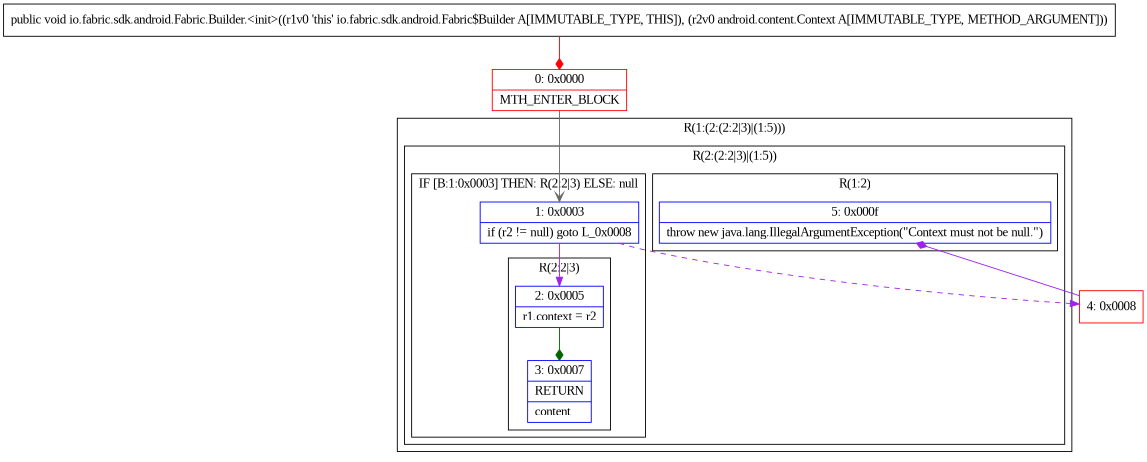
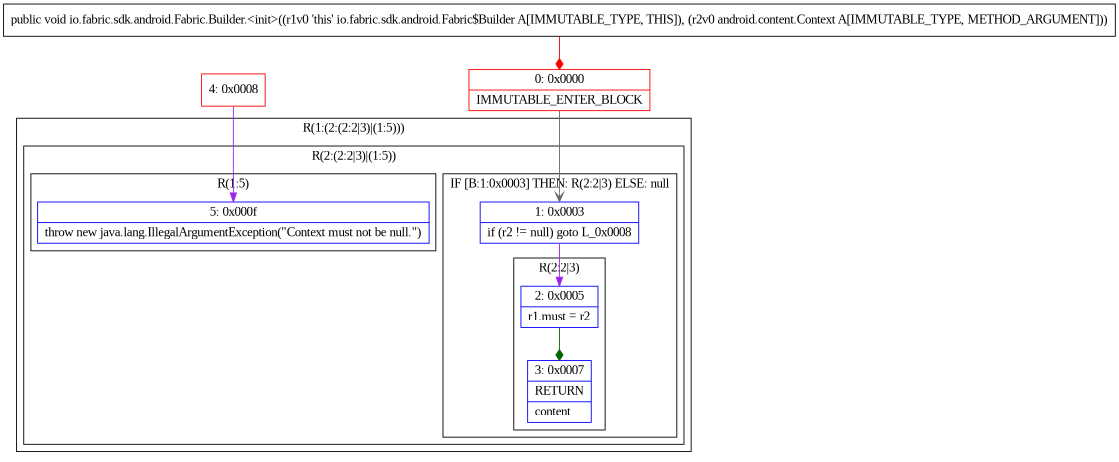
node "0: 0x0000": text "MTH_ENTER_BLOCK" -> "IMMUTABLE_ENTER_BLOCK"
cluster "R(1:2)": label "R(1:2)" -> "R(1:5)"
edge "4: 0x0008" -> "5: 0x000f": arrowhead diamond -> normal
edge "1: 0x0003" -> "4: 0x0008": removed
node "2: 0x0005": text "r1.context = r2" -> "r1.must = r2"
